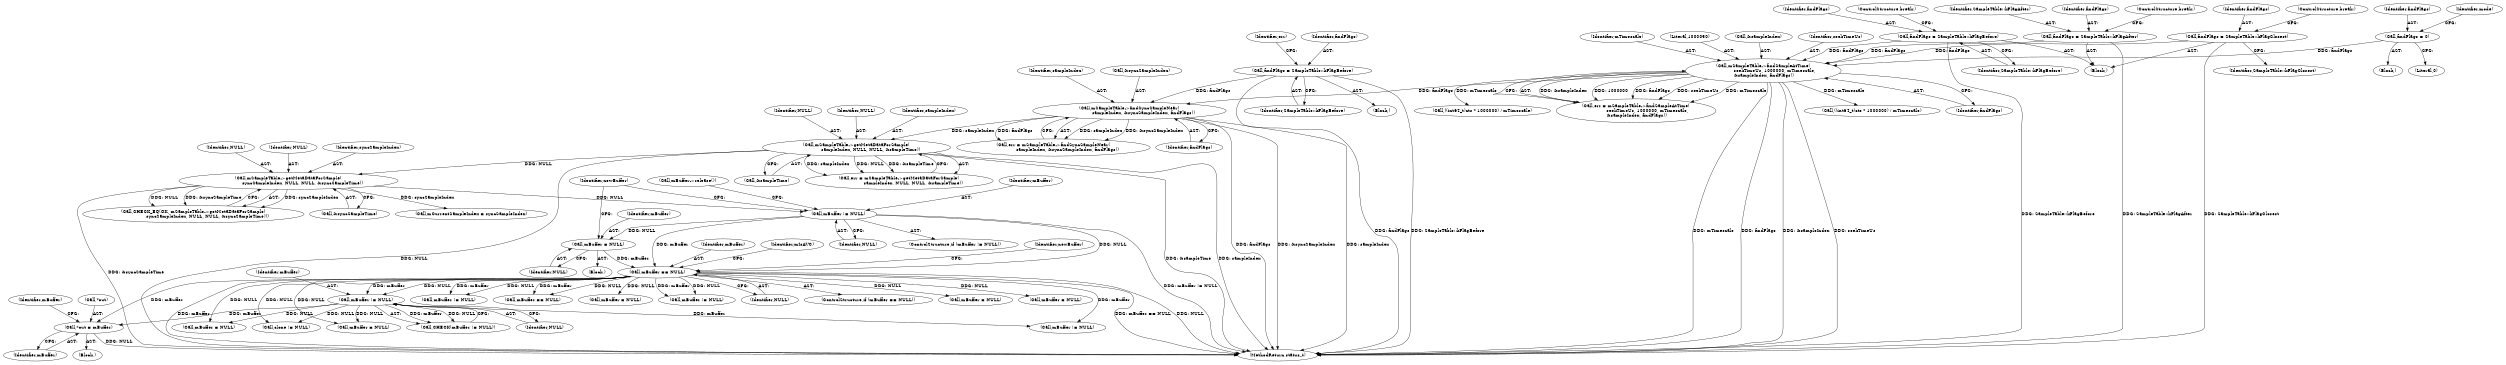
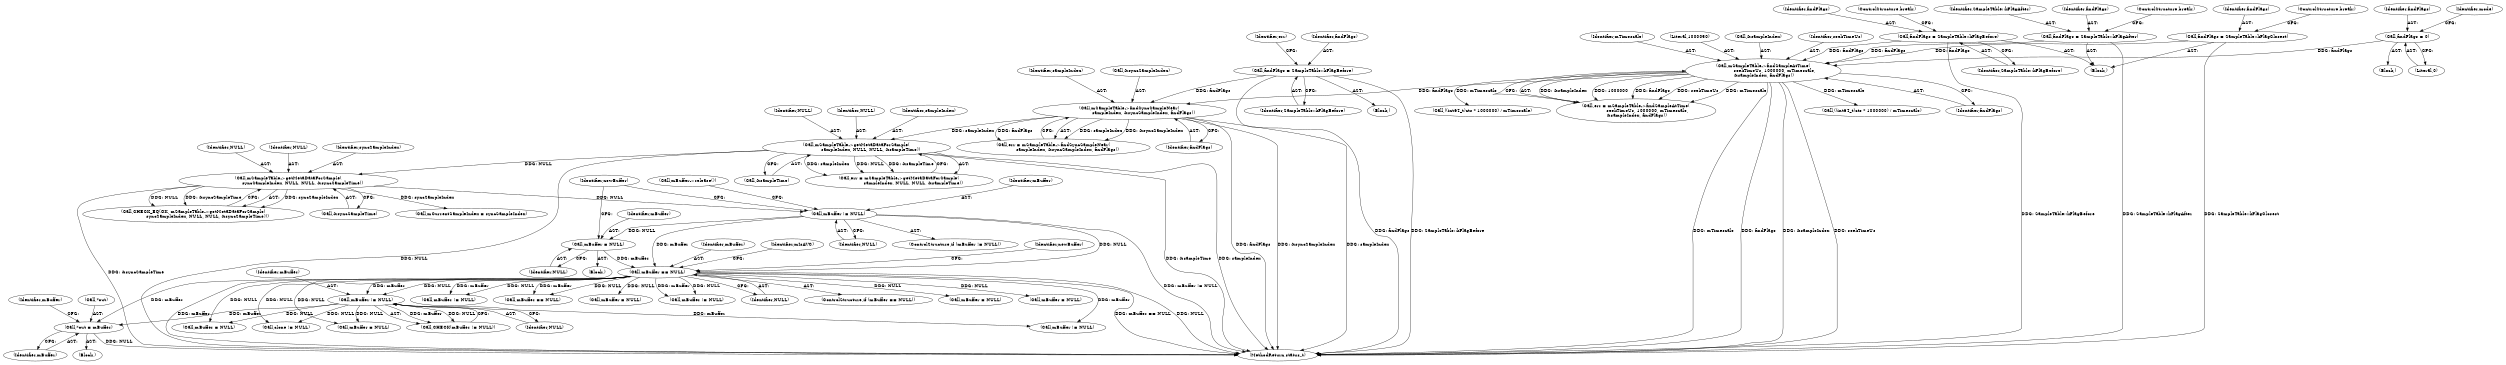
edge "(Literal,0)" -> "(Call,findFlags = 0)": added, label "AST:"
node "(Identifier,SampleTable::kFlagClosest)": removed
